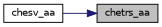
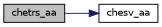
edge "chesv_aa" -> "chetrs_aa": reversed
